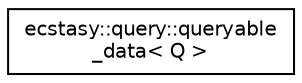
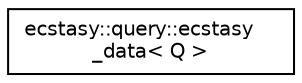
node "ecstasy::query::queryable _data< Q >": label "ecstasy::query::queryable _data< Q >" -> "ecstasy::query::ecstasy _data< Q >"
